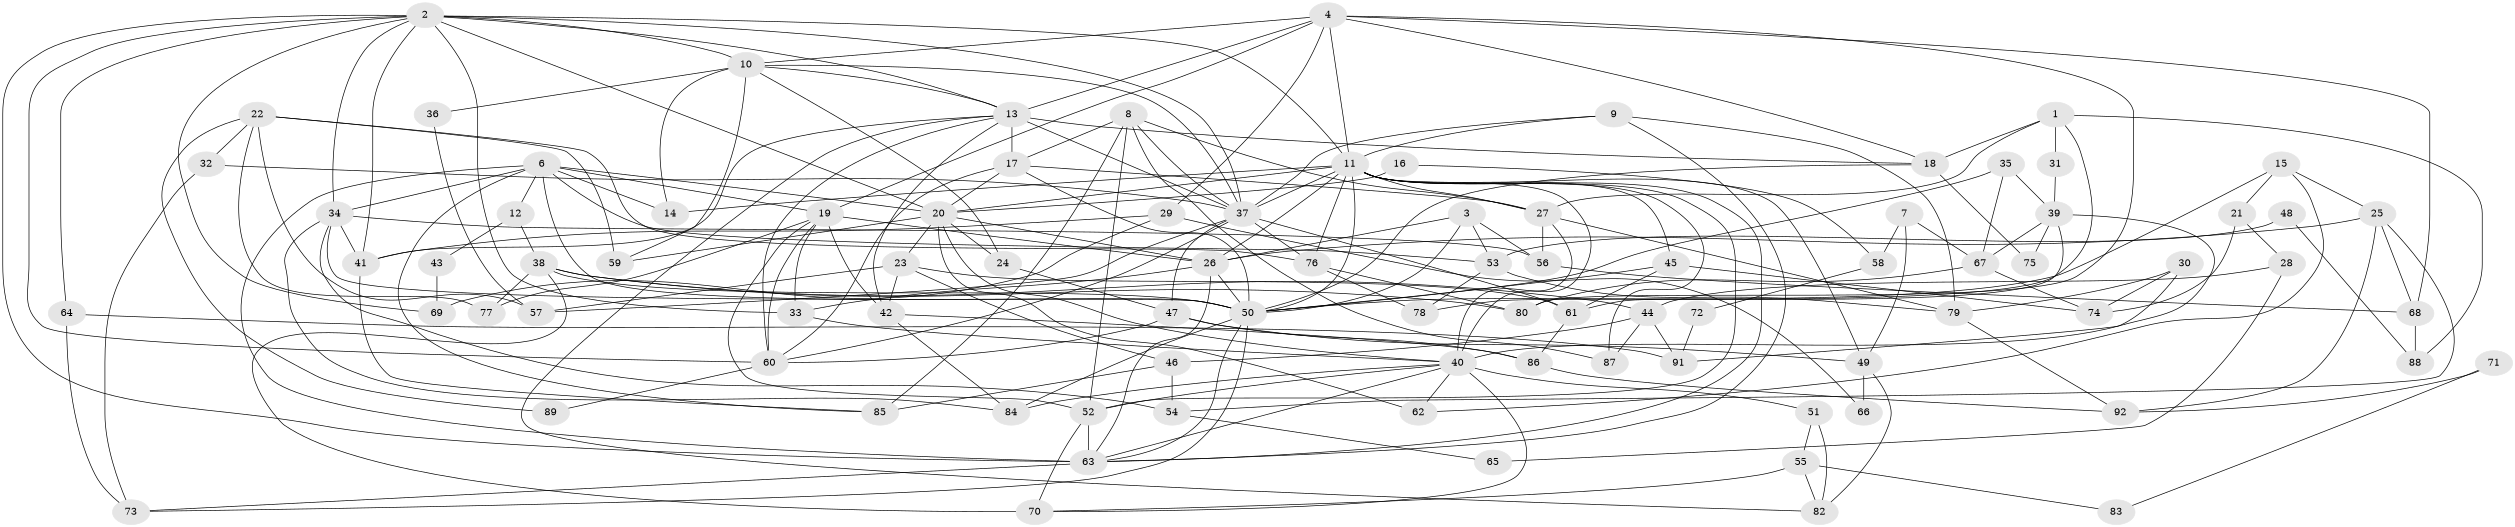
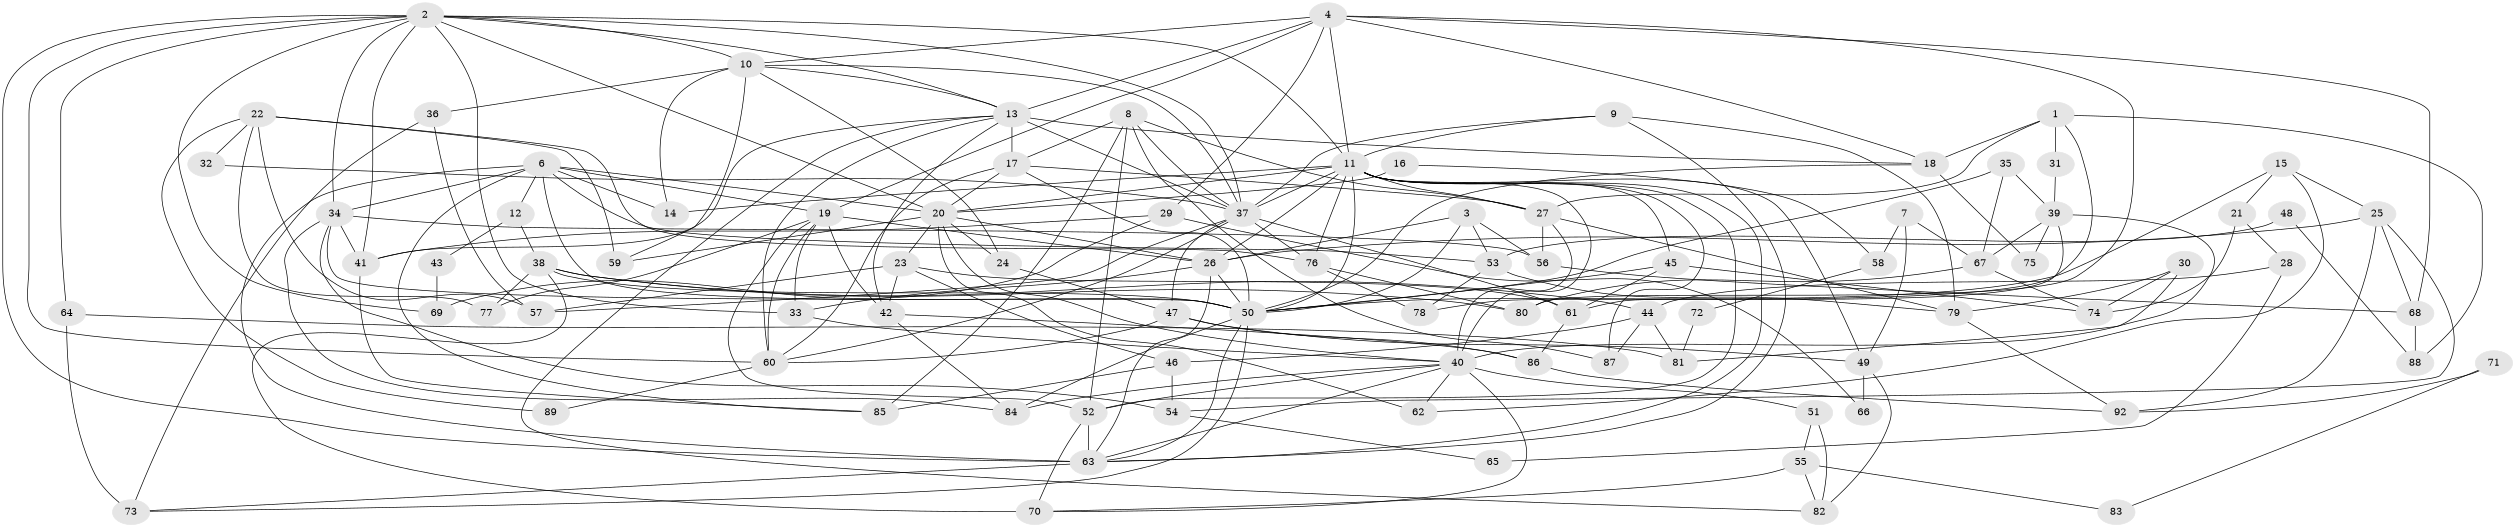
edge "32" -- "73": now "36" -- "73"
node "91": label "91" -> "81"
